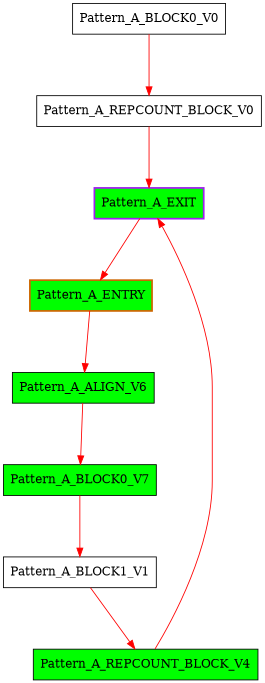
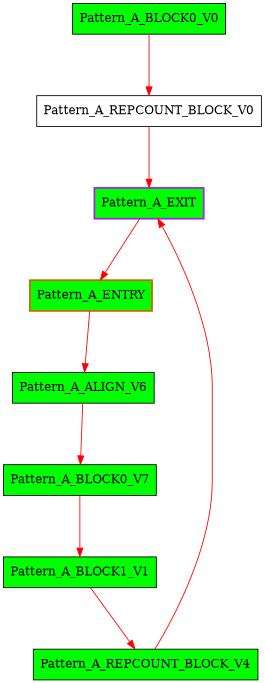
node "Pattern_A_BLOCK0_V0": fillcolor white -> green
node "Pattern_A_BLOCK1_V1": fillcolor white -> green
